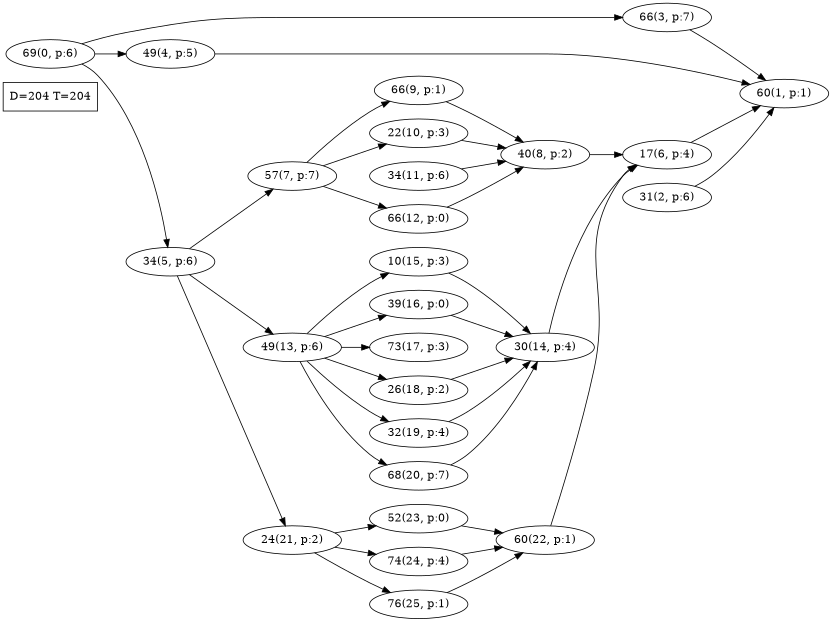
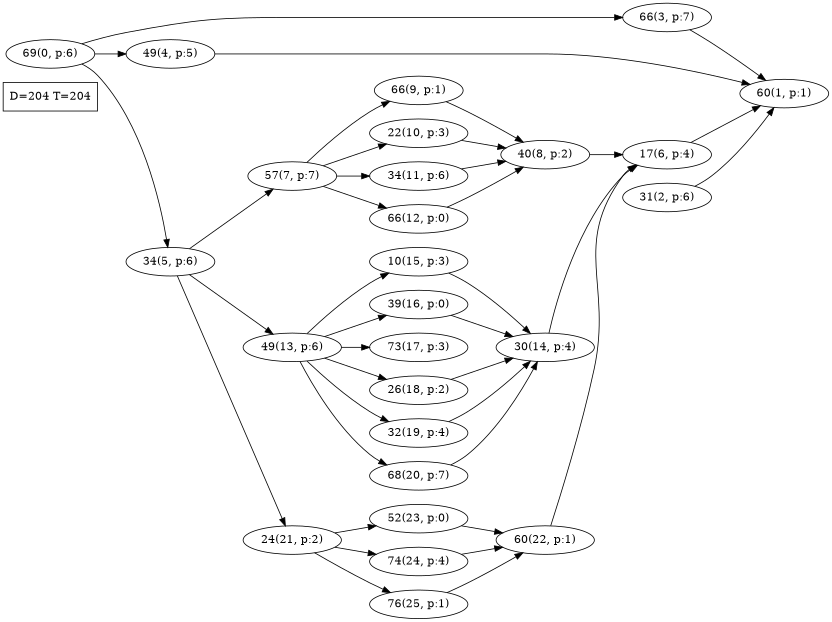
edge "57(7, p:7)" -> "34(11, p:6)": added
